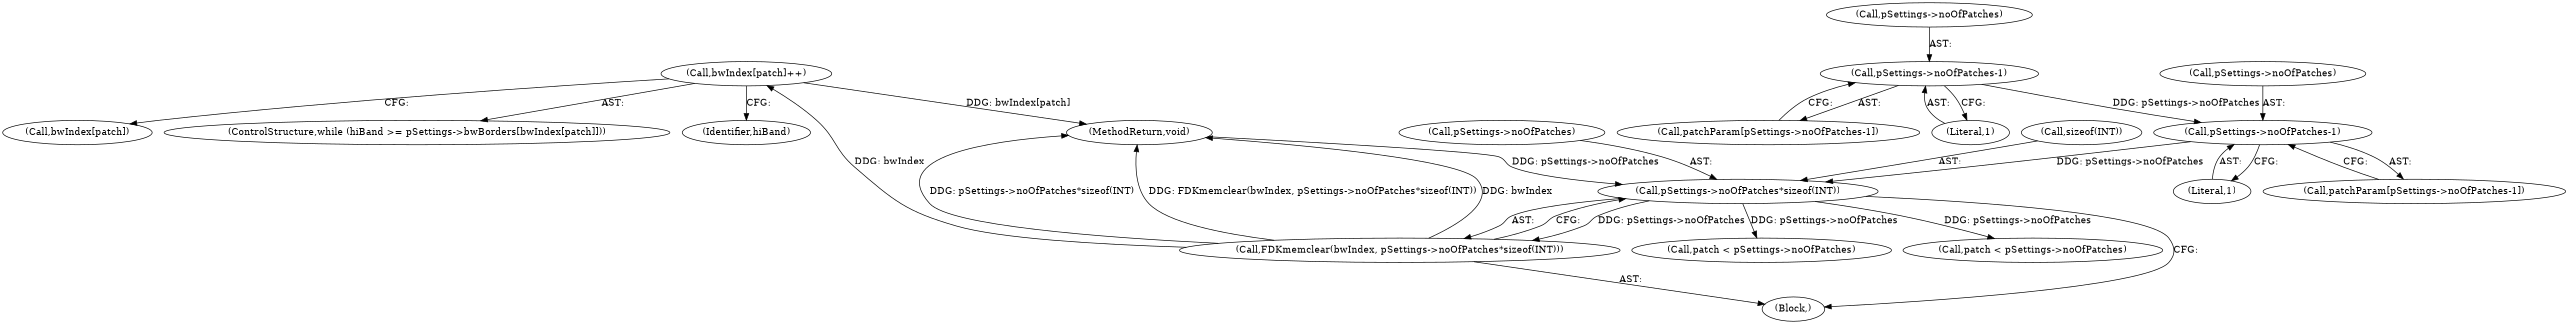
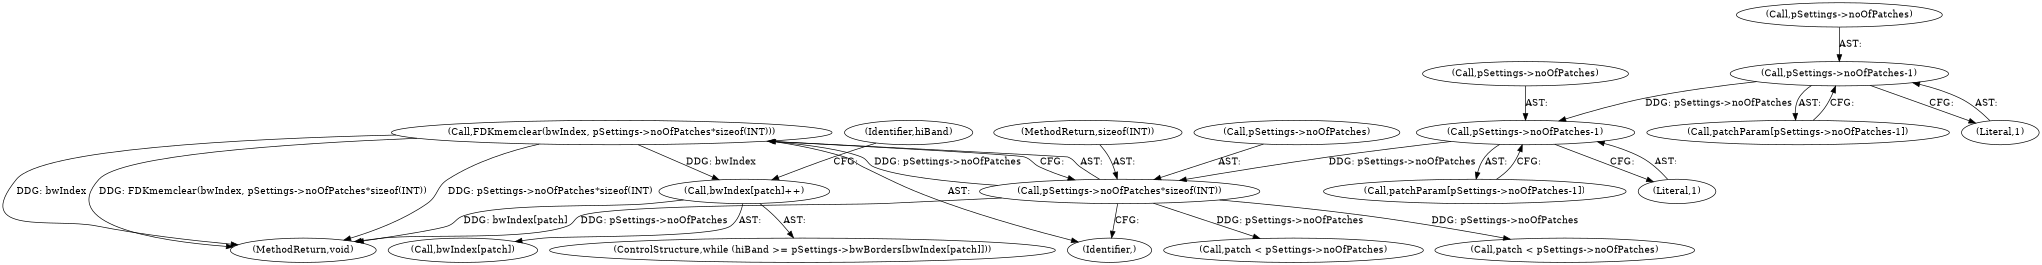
edge "(Call,bwIndex[patch]++)" -> "(Identifier,hiBand)": reversed
edge "(Call,bwIndex[patch]++)" -> "(Call,bwIndex[patch])": label "CFG: " -> "AST: "
node "(Call,sizeof(INT))": label "(Call,sizeof(INT))" -> "(MethodReturn,sizeof(INT))"
edge "(MethodReturn,void)" -> "(Call,pSettings->noOfPatches*sizeof(INT))": reversed
node "(Block,)": label "(Block,)" -> "(Identifier,)"
